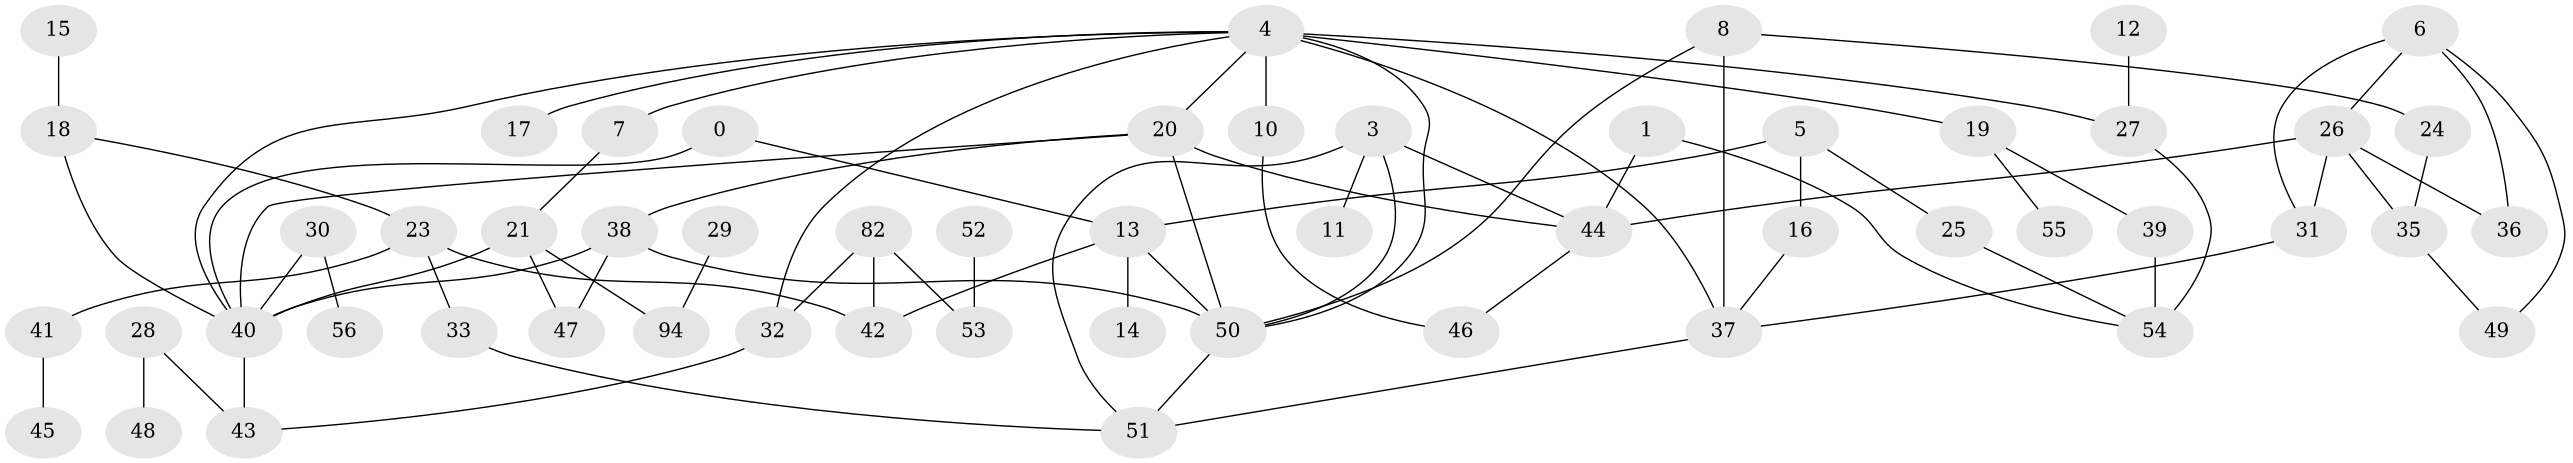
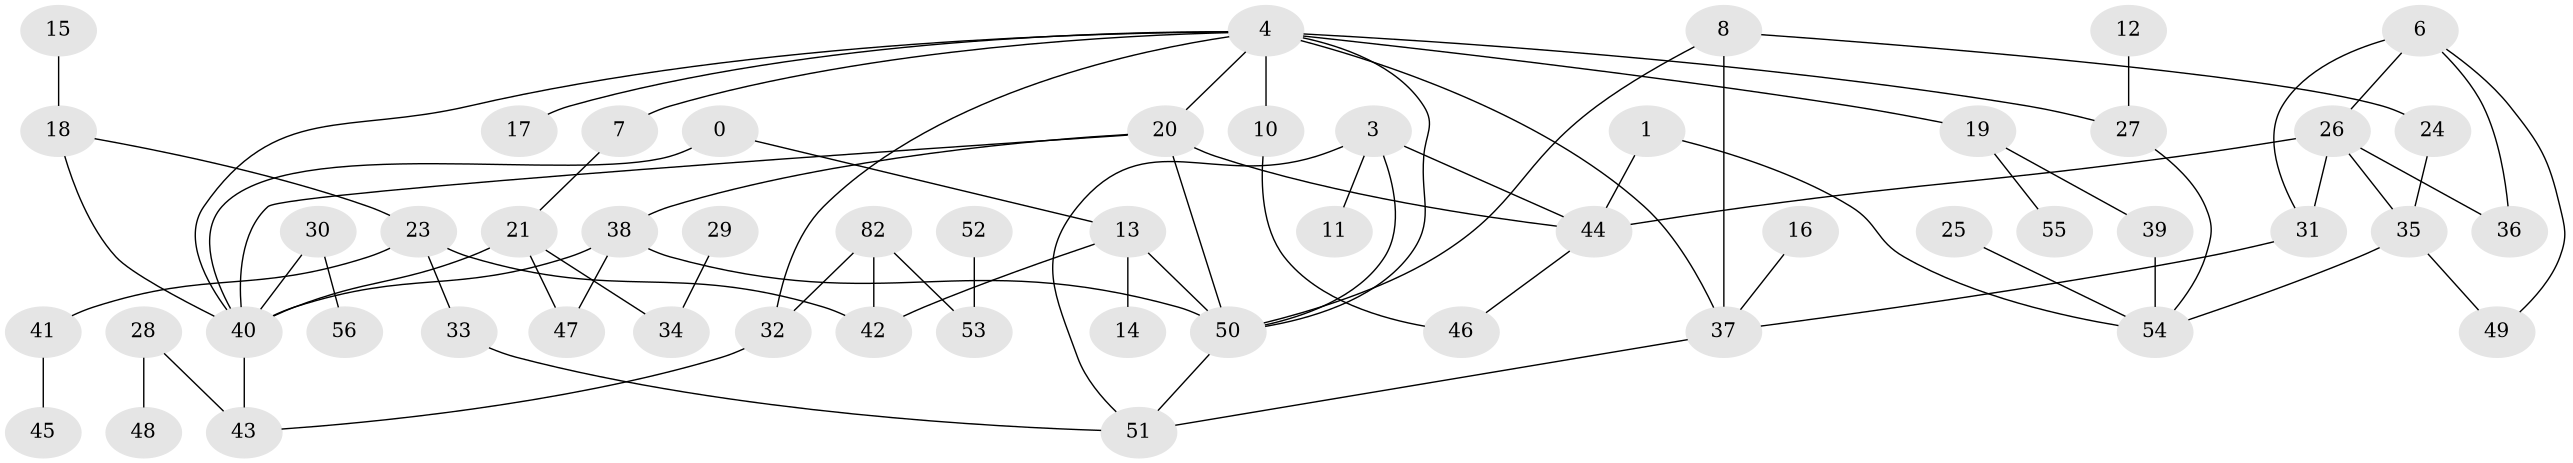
node "5": removed
edge "35" -- "54": added
node "94": label "94" -> "34"
